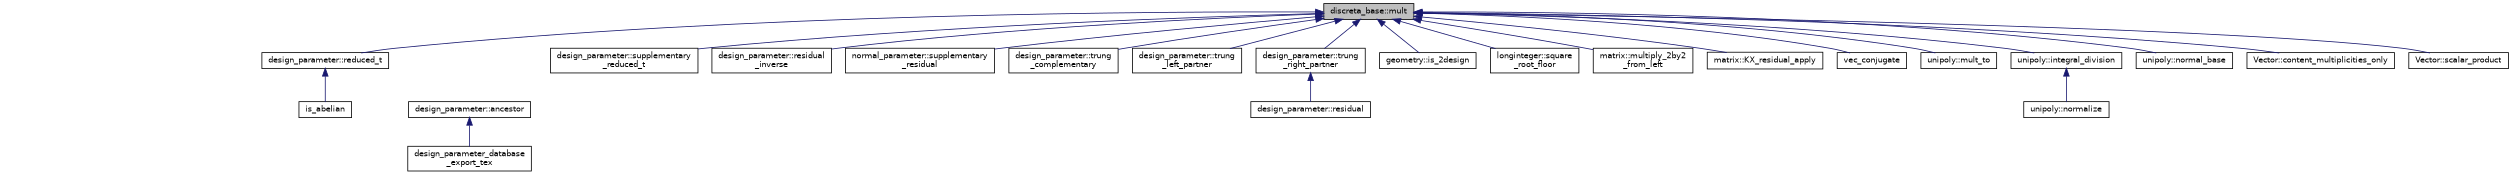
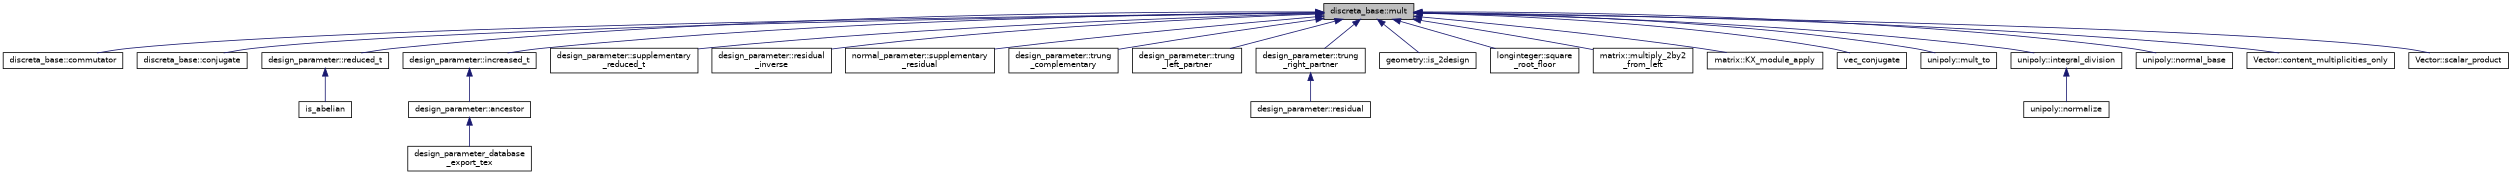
node "discreta_base::commutator": added
node "discreta_base::conjugate": added
node "design_parameter::increased_t": added
node "matrix::KX_residual_apply": label "matrix::KX_residual_apply" -> "matrix::KX_module_apply"
